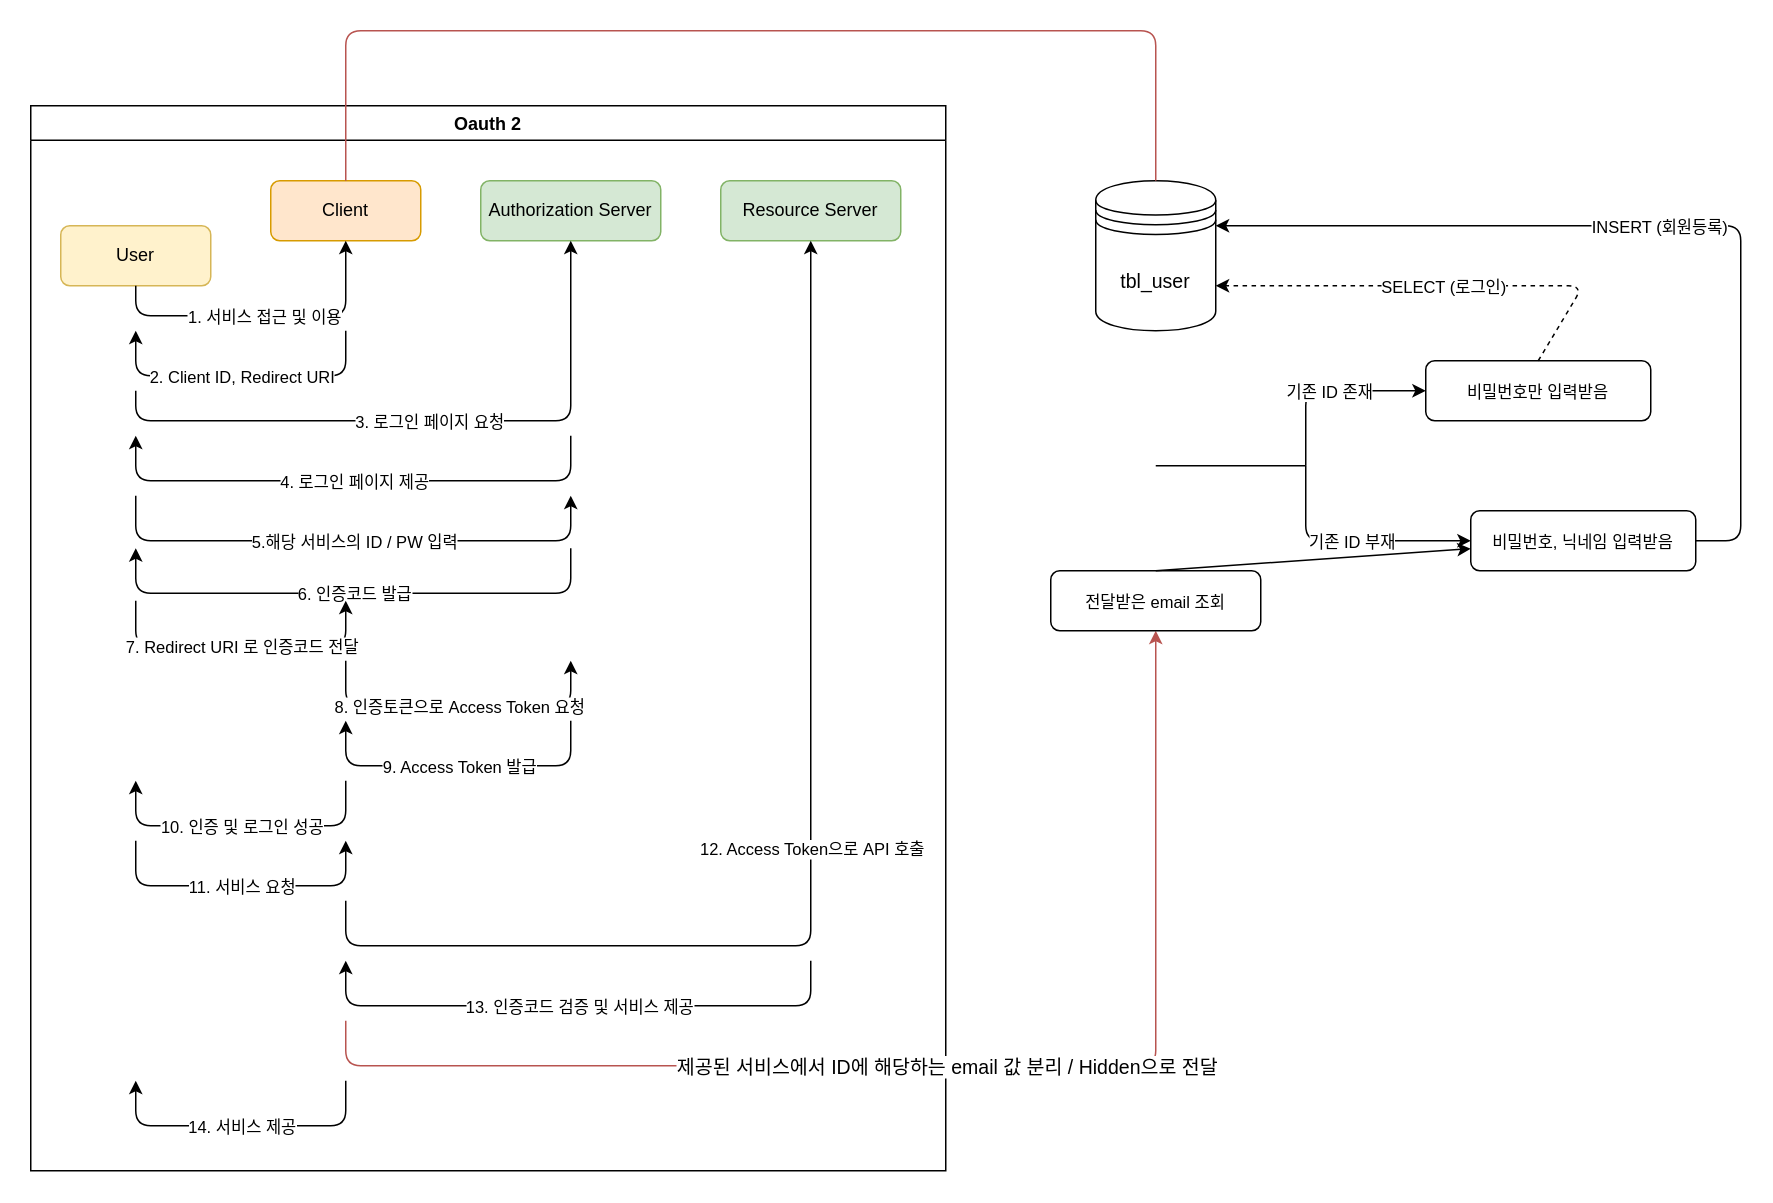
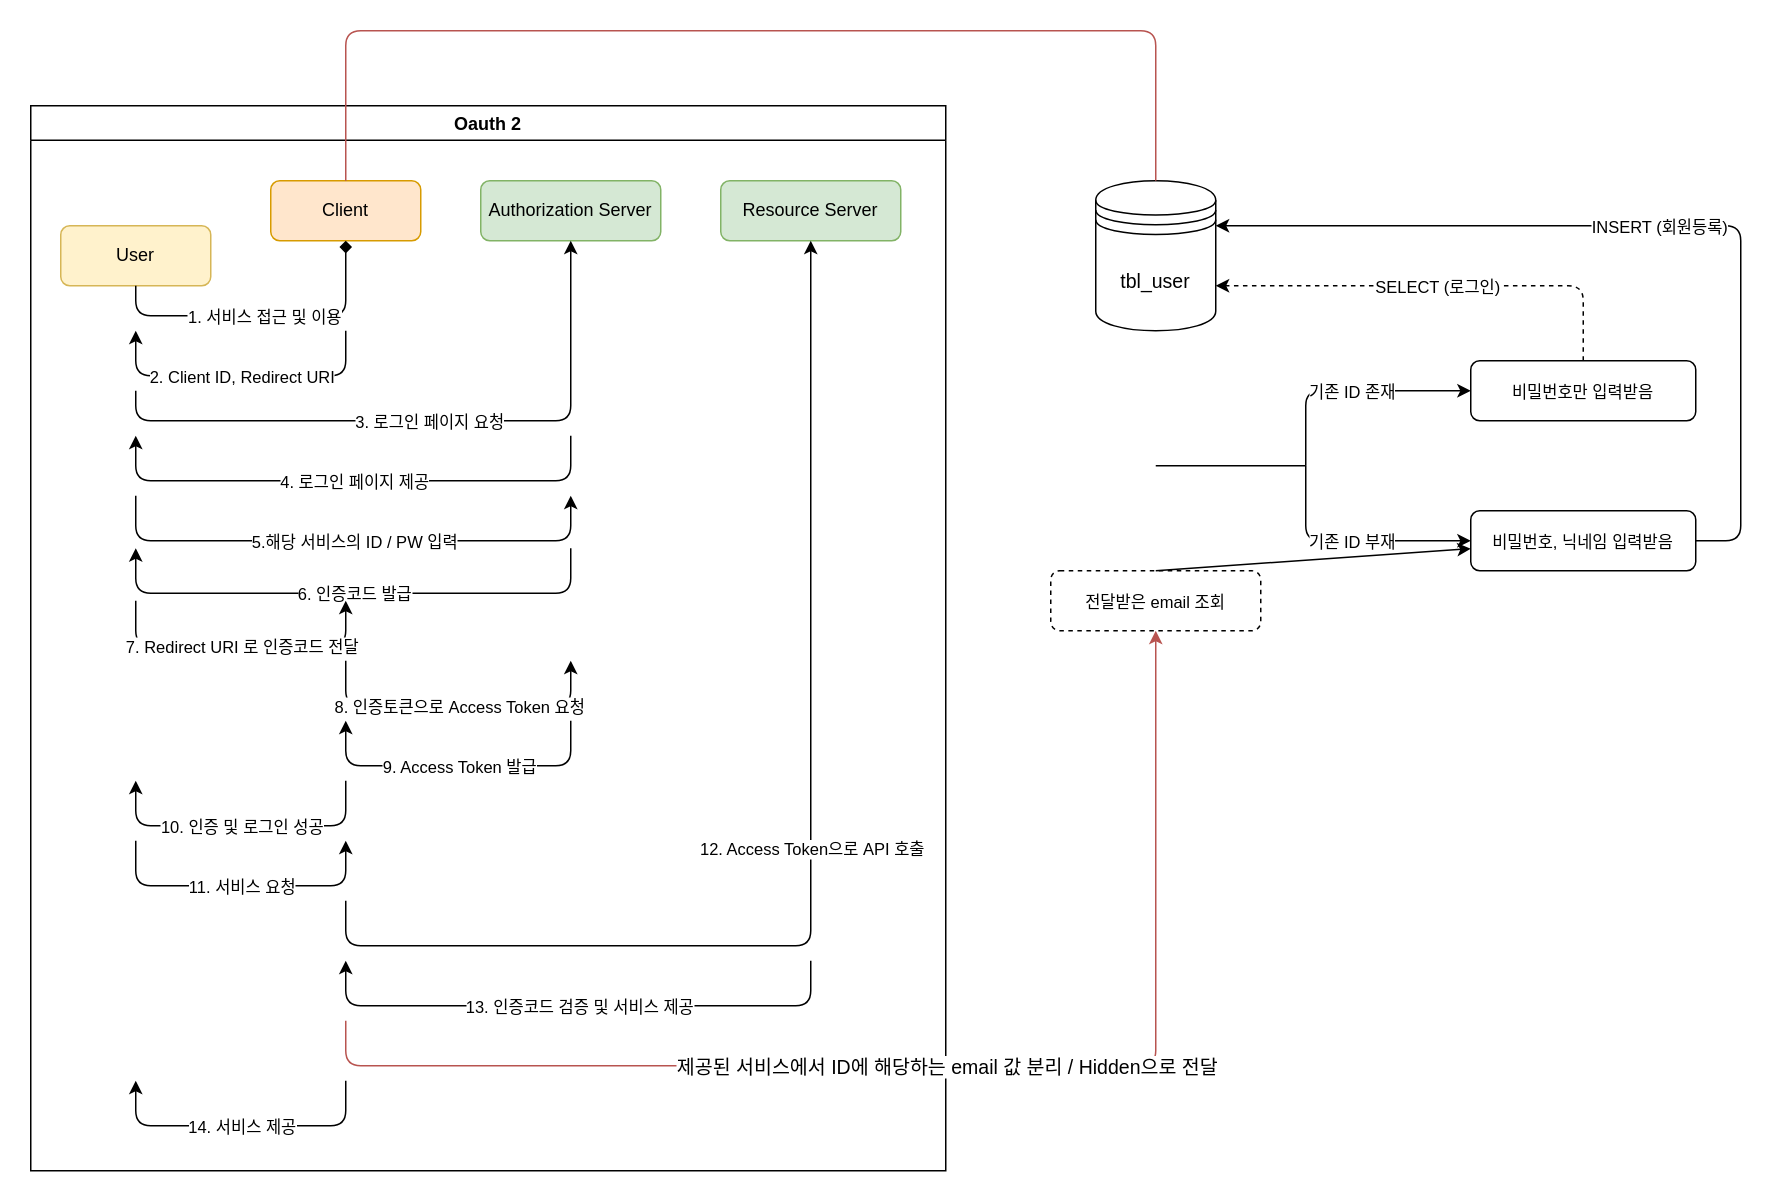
edge "User" -> "Client": arrowhead classic -> diamond
node "비밀번호만 입력받음": moved (1538, 391) -> (1583, 391)
node "전달받은 email 조회": style solid -> dashed
